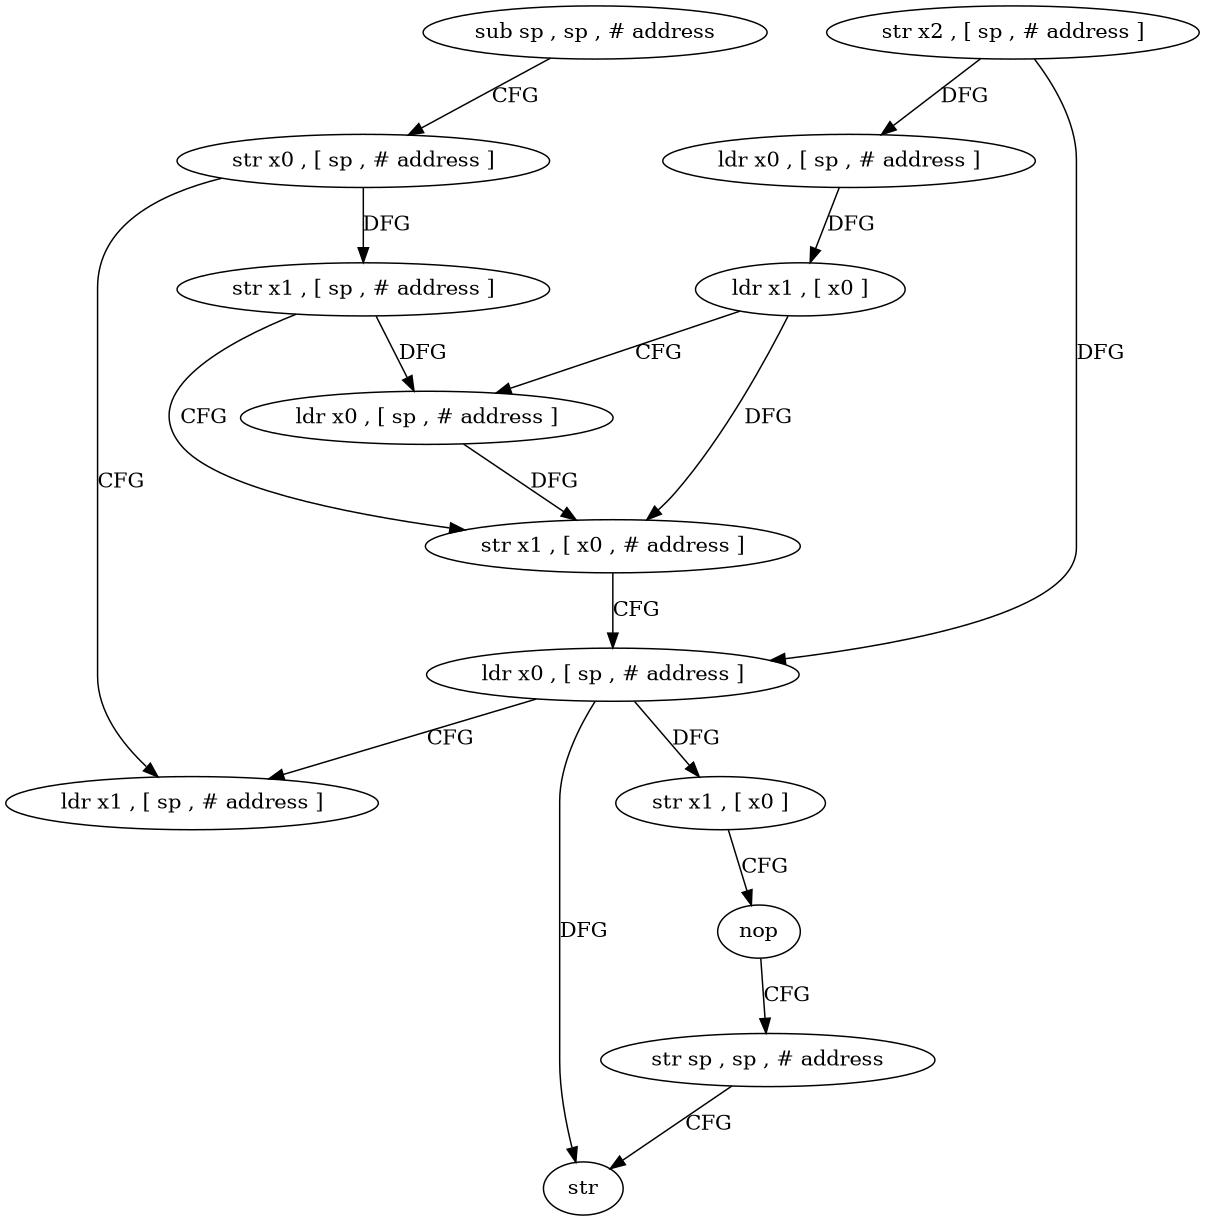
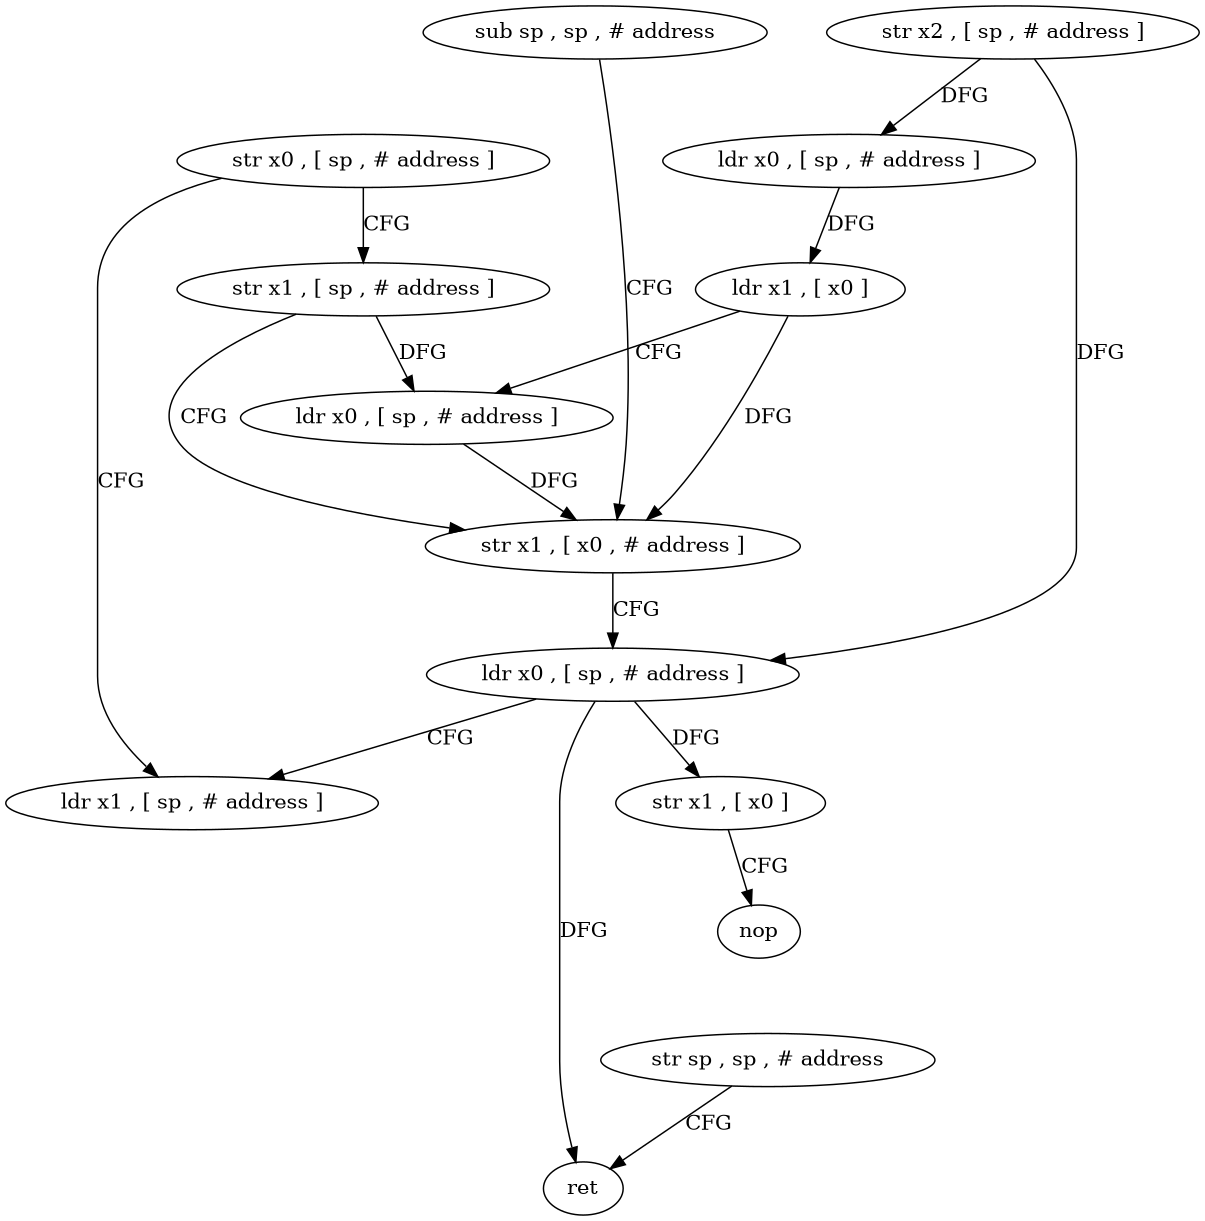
edge "sub sp , sp , # address" -> "str x0 , [ sp , # address ]": now "sub sp , sp , # address" -> "str x1 , [ x0 , # address ]"
edge "str x0 , [ sp , # address ]" -> "str x1 , [ sp , # address ]": label "DFG" -> "CFG"
edge "nop" -> "str sp , sp , # address": removed, label "CFG"
node "str": label "str" -> "ret"
